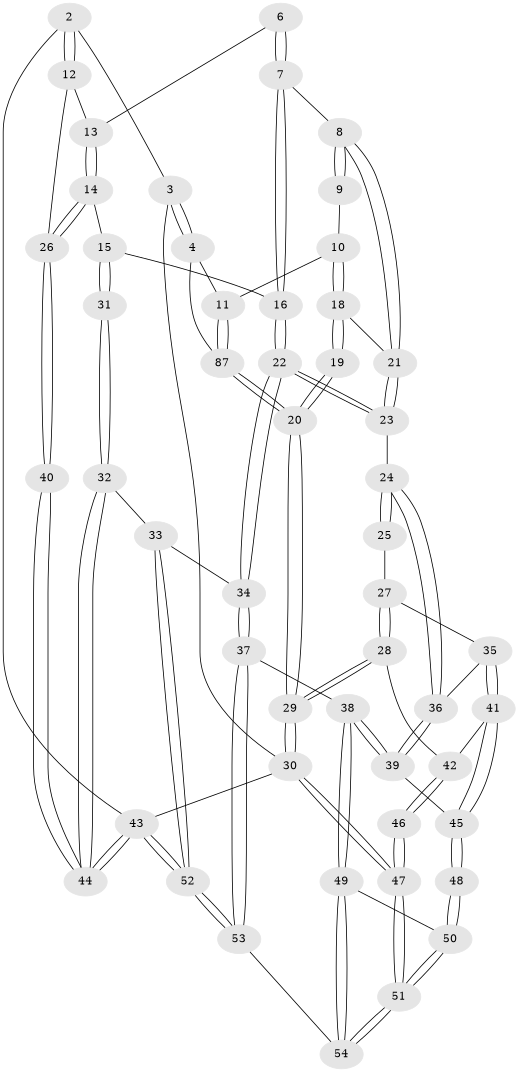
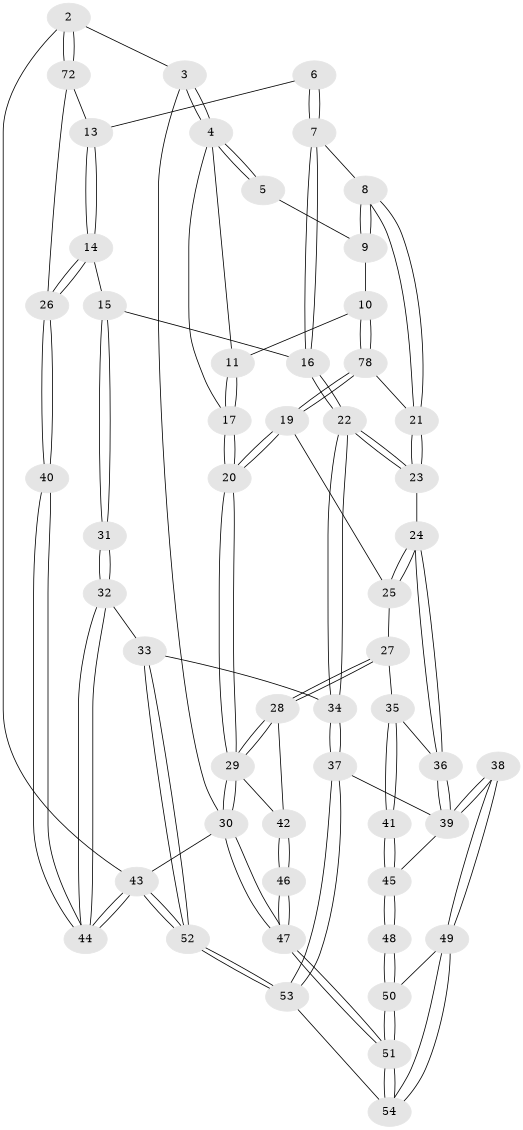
node "12": label "12" -> "72"
node "5": added
node "18": label "18" -> "78"
node "87": label "87" -> "17"
edge "19" -- "25": added
edge "37" -- "38": now "37" -- "39"
edge "41" -- "42": now "29" -- "42"
